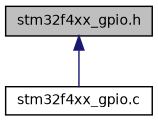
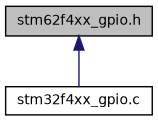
node "stm32f4xx_gpio.h": label "stm32f4xx_gpio.h" -> "stm62f4xx_gpio.h"
